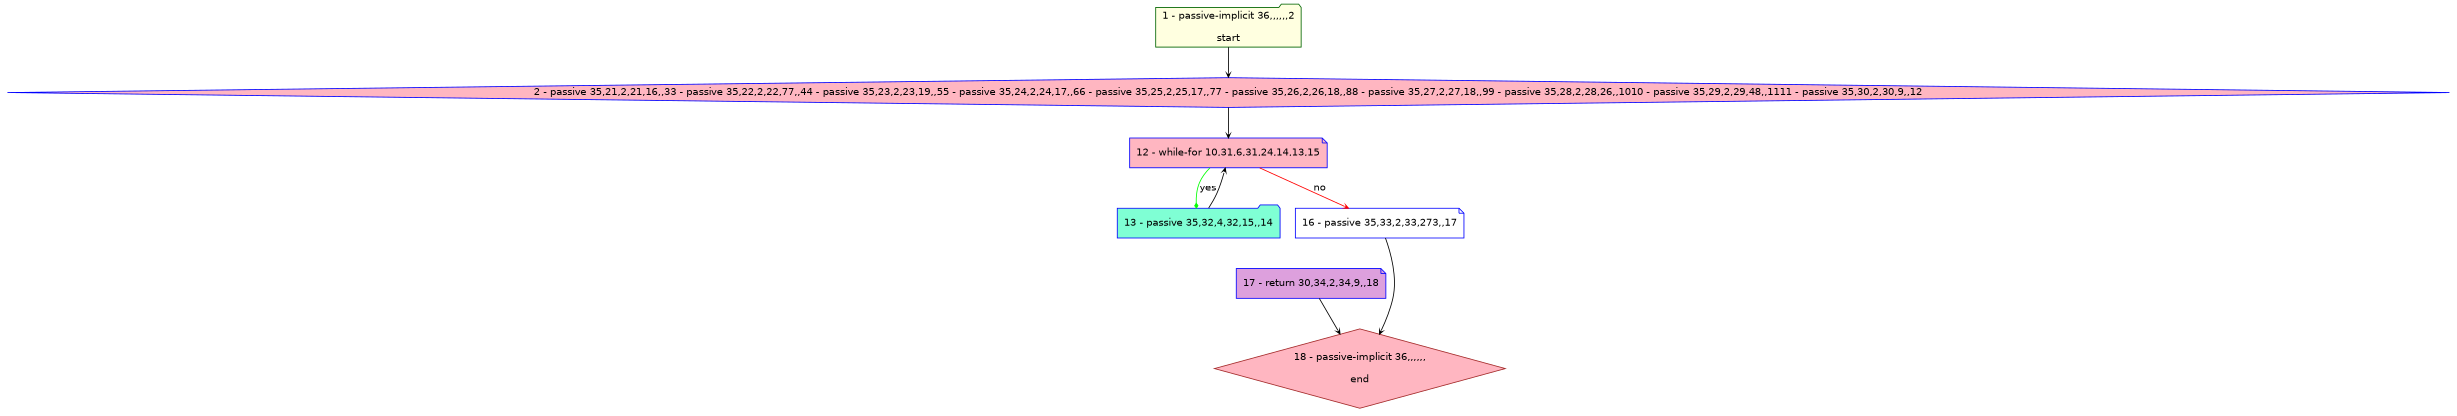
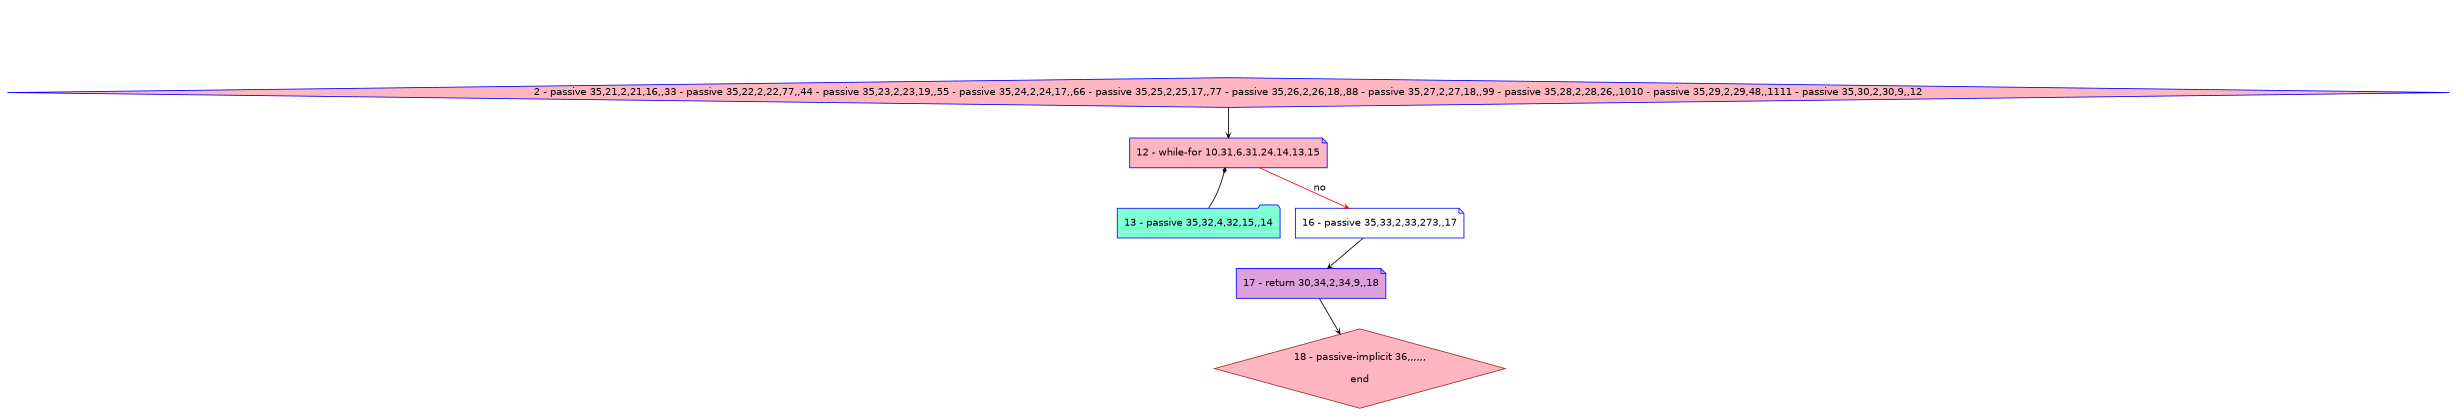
node "1 - passive-implicit 36,,,,,,2 start": removed
edge "12 - while-for 10,31,6,31,24,14,13,15" -> "13 - passive 35,32,4,32,15,,14": removed, label "yes"
edge "13 - passive 35,32,4,32,15,,14" -> "12 - while-for 10,31,6,31,24,14,13,15": arrowhead vee -> diamond
edge "16 - passive 35,33,2,33,273,,17" -> "18 - passive-implicit 36,,,,,, end": now "16 - passive 35,33,2,33,273,,17" -> "17 - return 30,34,2,34,9,,18"
